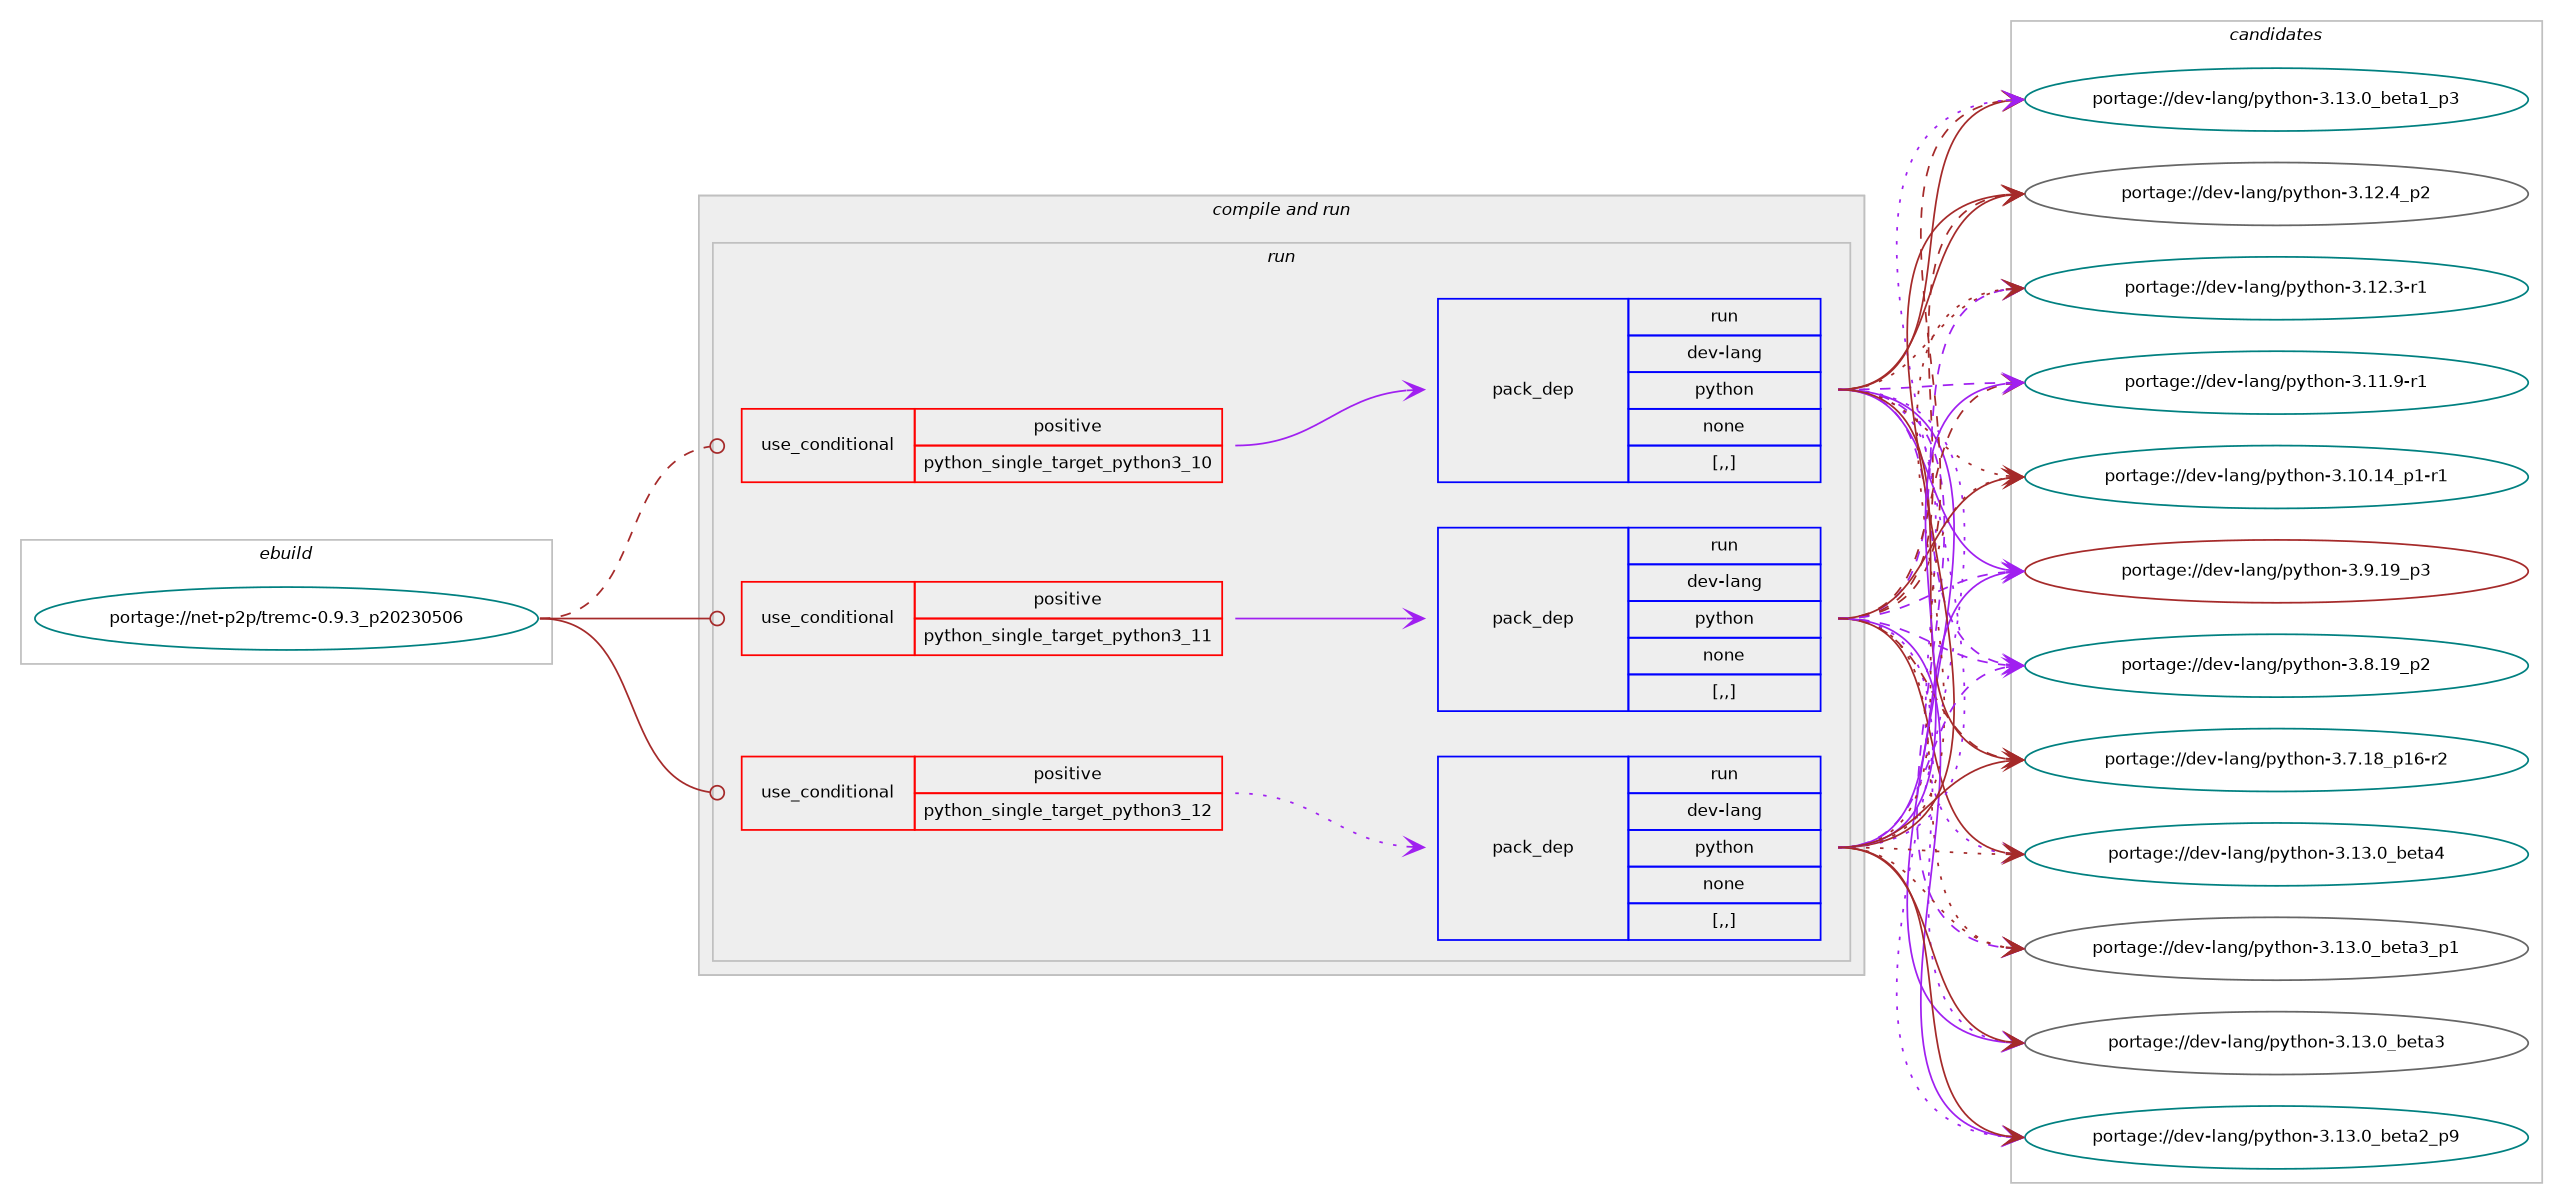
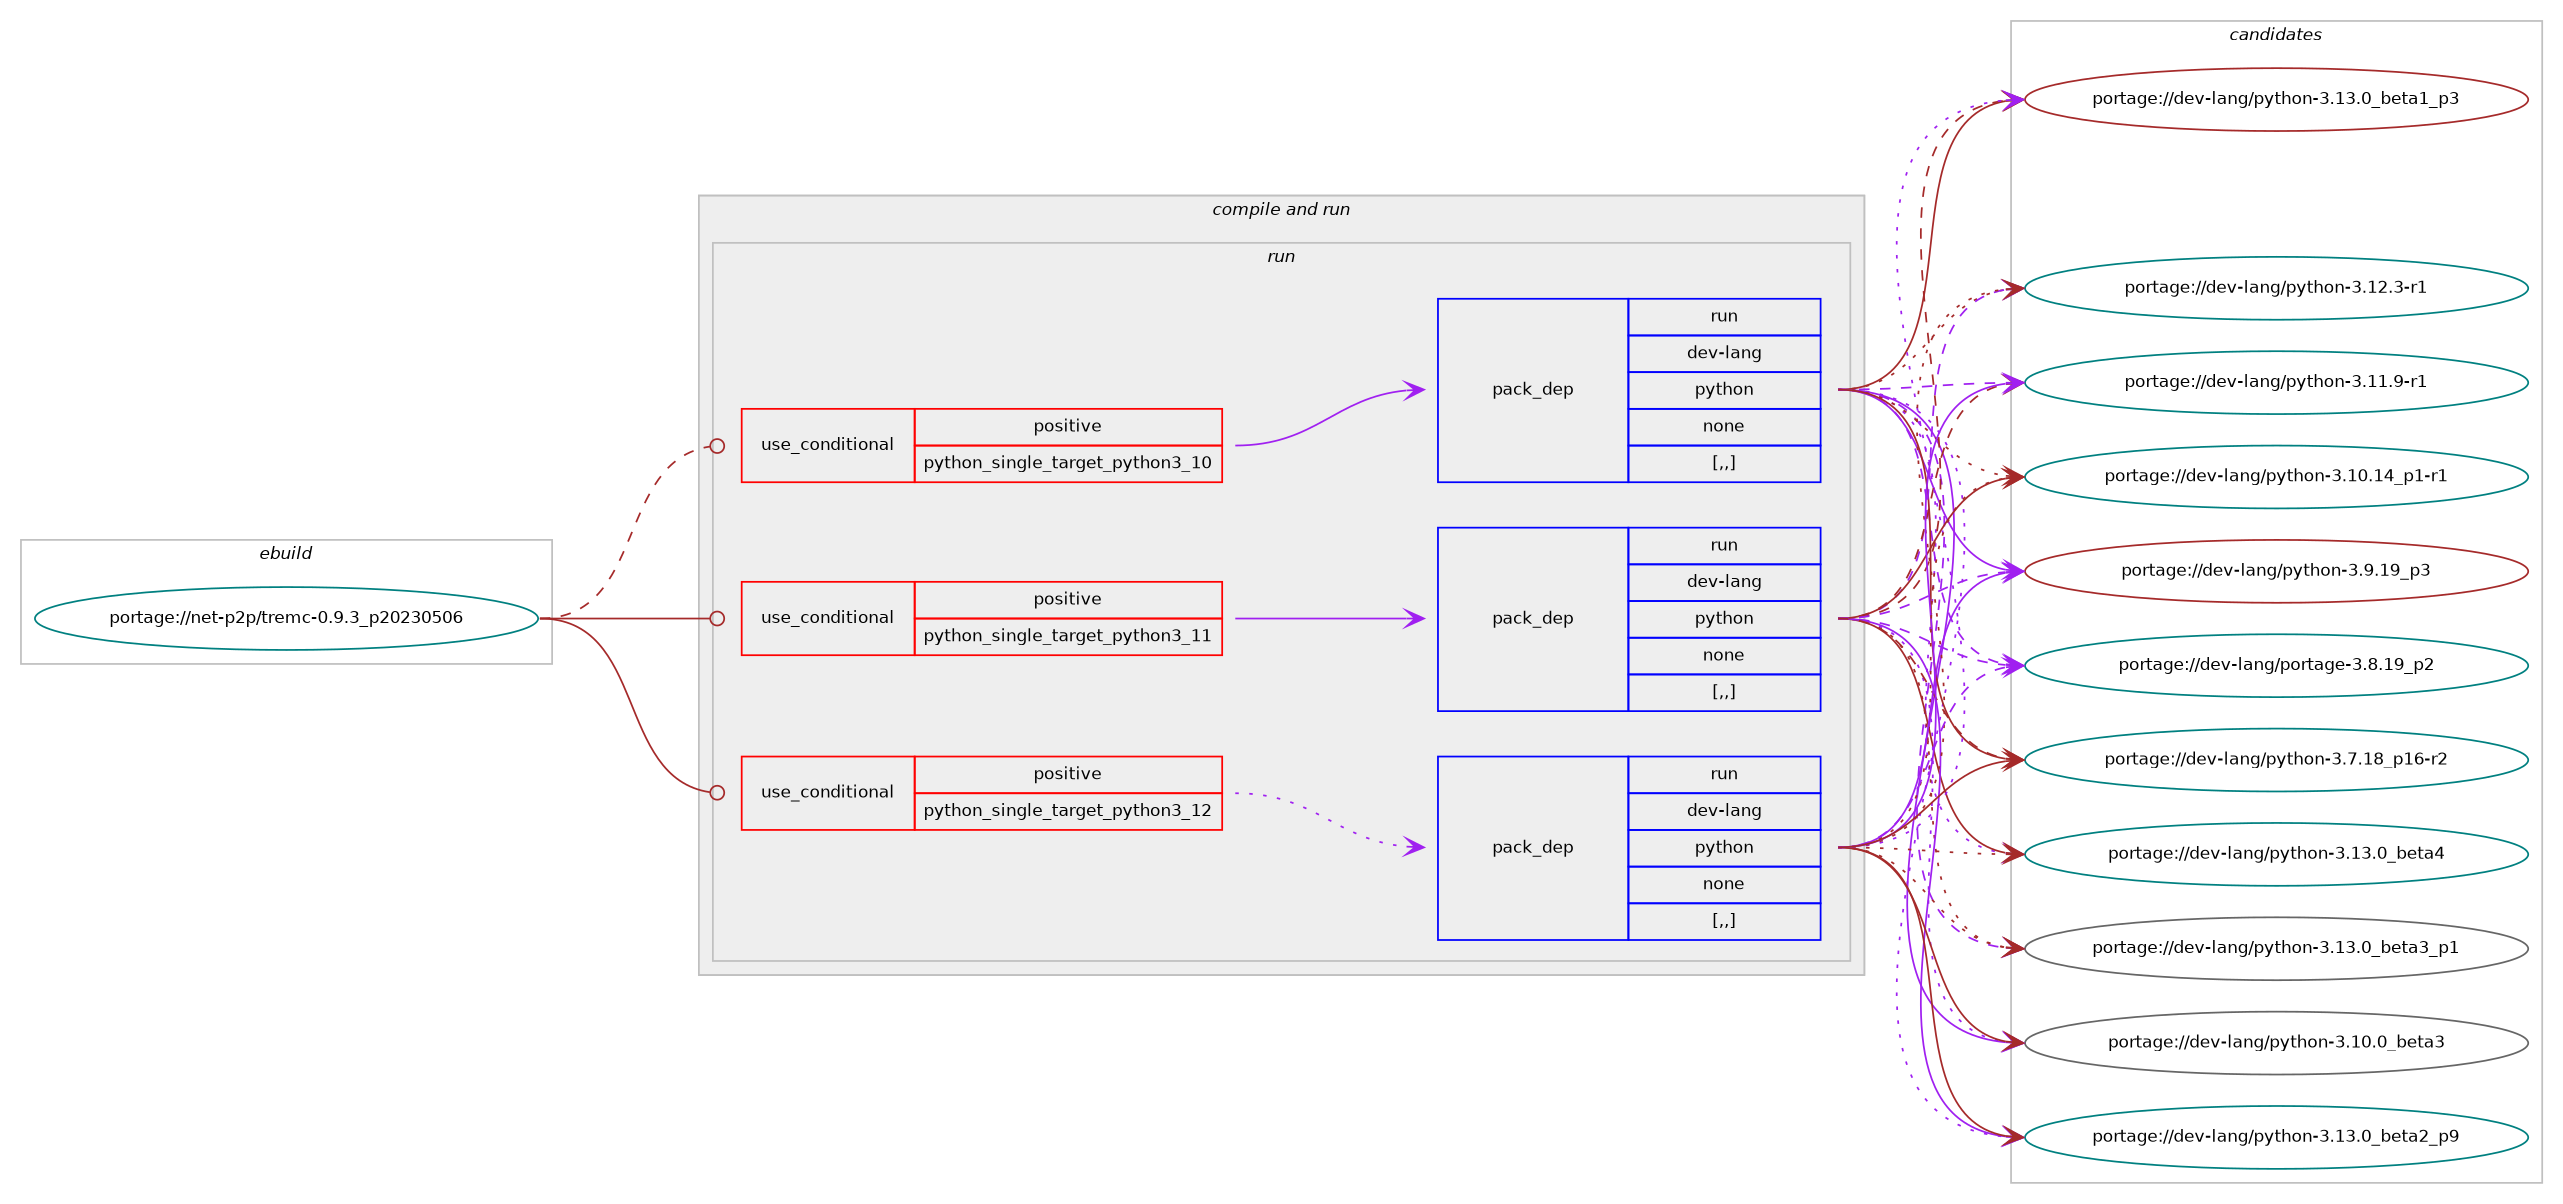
node "portage://dev-lang/python-3.13.0_beta1_p3": color teal -> brown
node "portage://dev-lang/python-3.12.4_p2": removed
node "portage://dev-lang/python-3.8.19_p2": label "portage://dev-lang/python-3.8.19_p2" -> "portage://dev-lang/portage-3.8.19_p2"
node "portage://dev-lang/python-3.13.0_beta3": label "portage://dev-lang/python-3.13.0_beta3" -> "portage://dev-lang/python-3.10.0_beta3"
